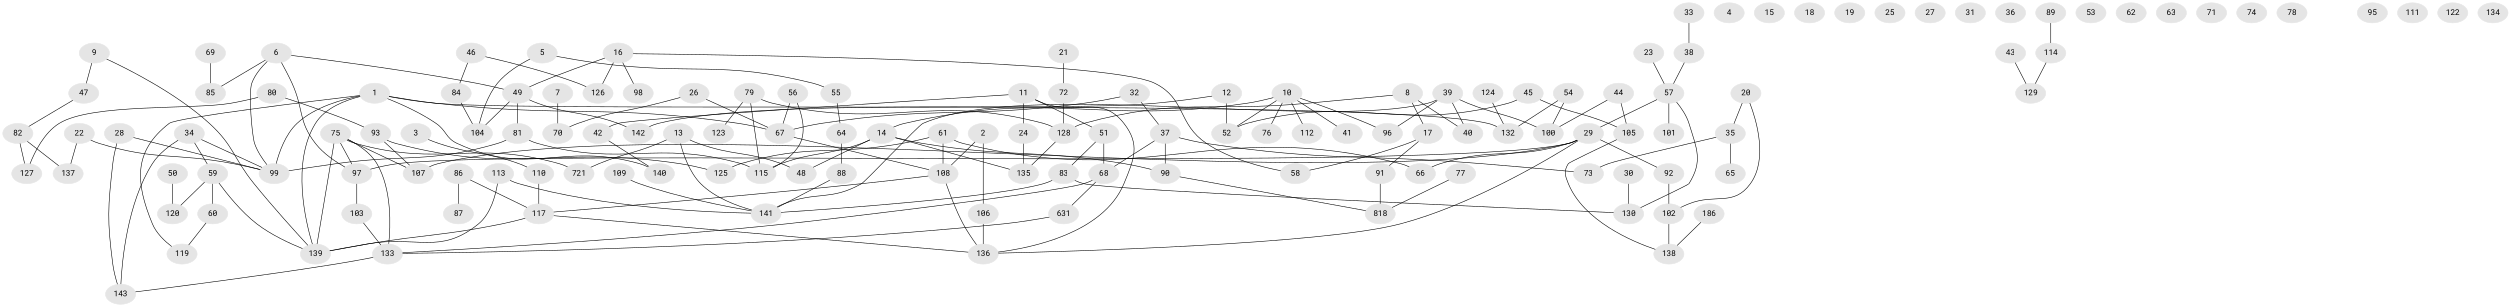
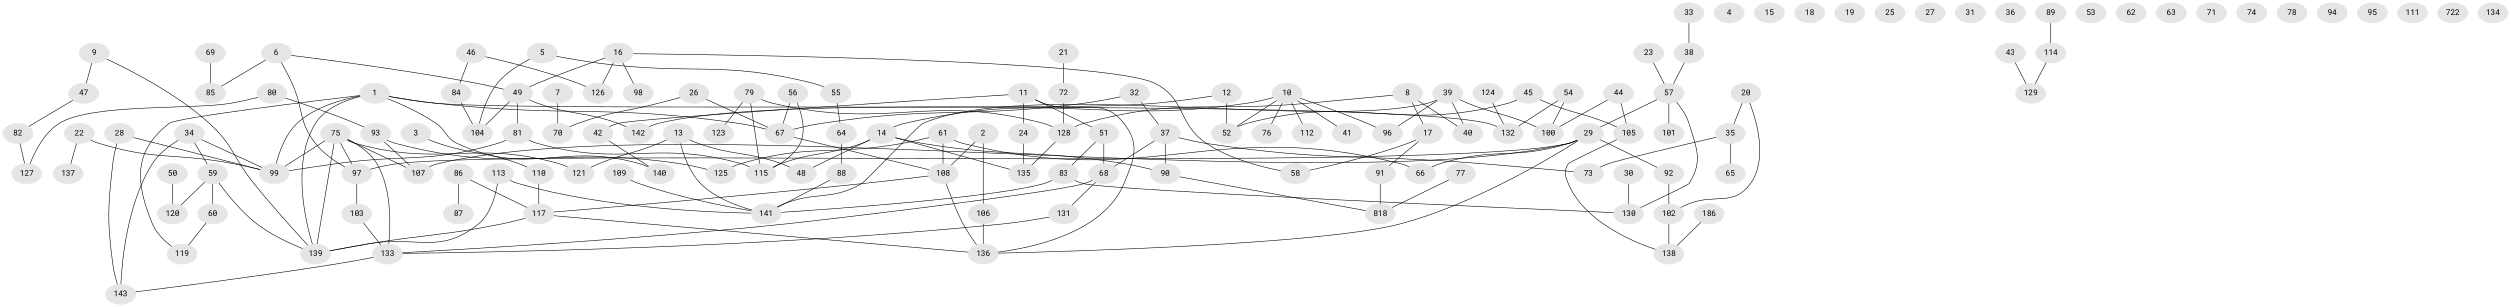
node "94": added
node "122": label "122" -> "722"
edge "6" -- "99": now "75" -- "99"
edge "82" -- "137": removed
node "721": label "721" -> "121"
node "631": label "631" -> "131"
